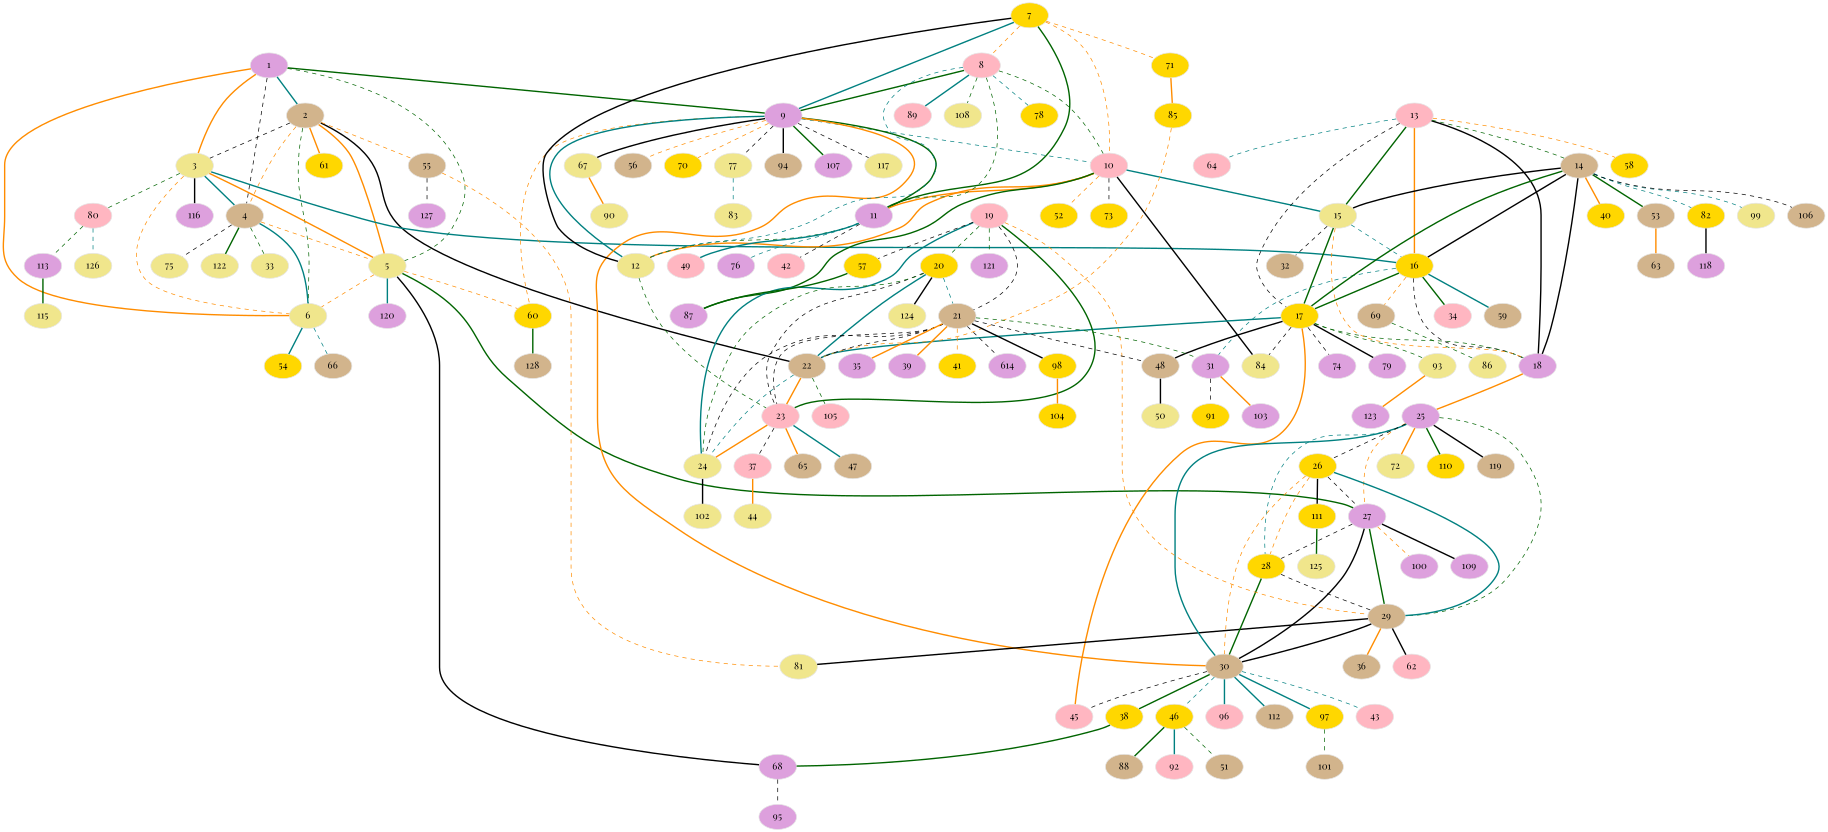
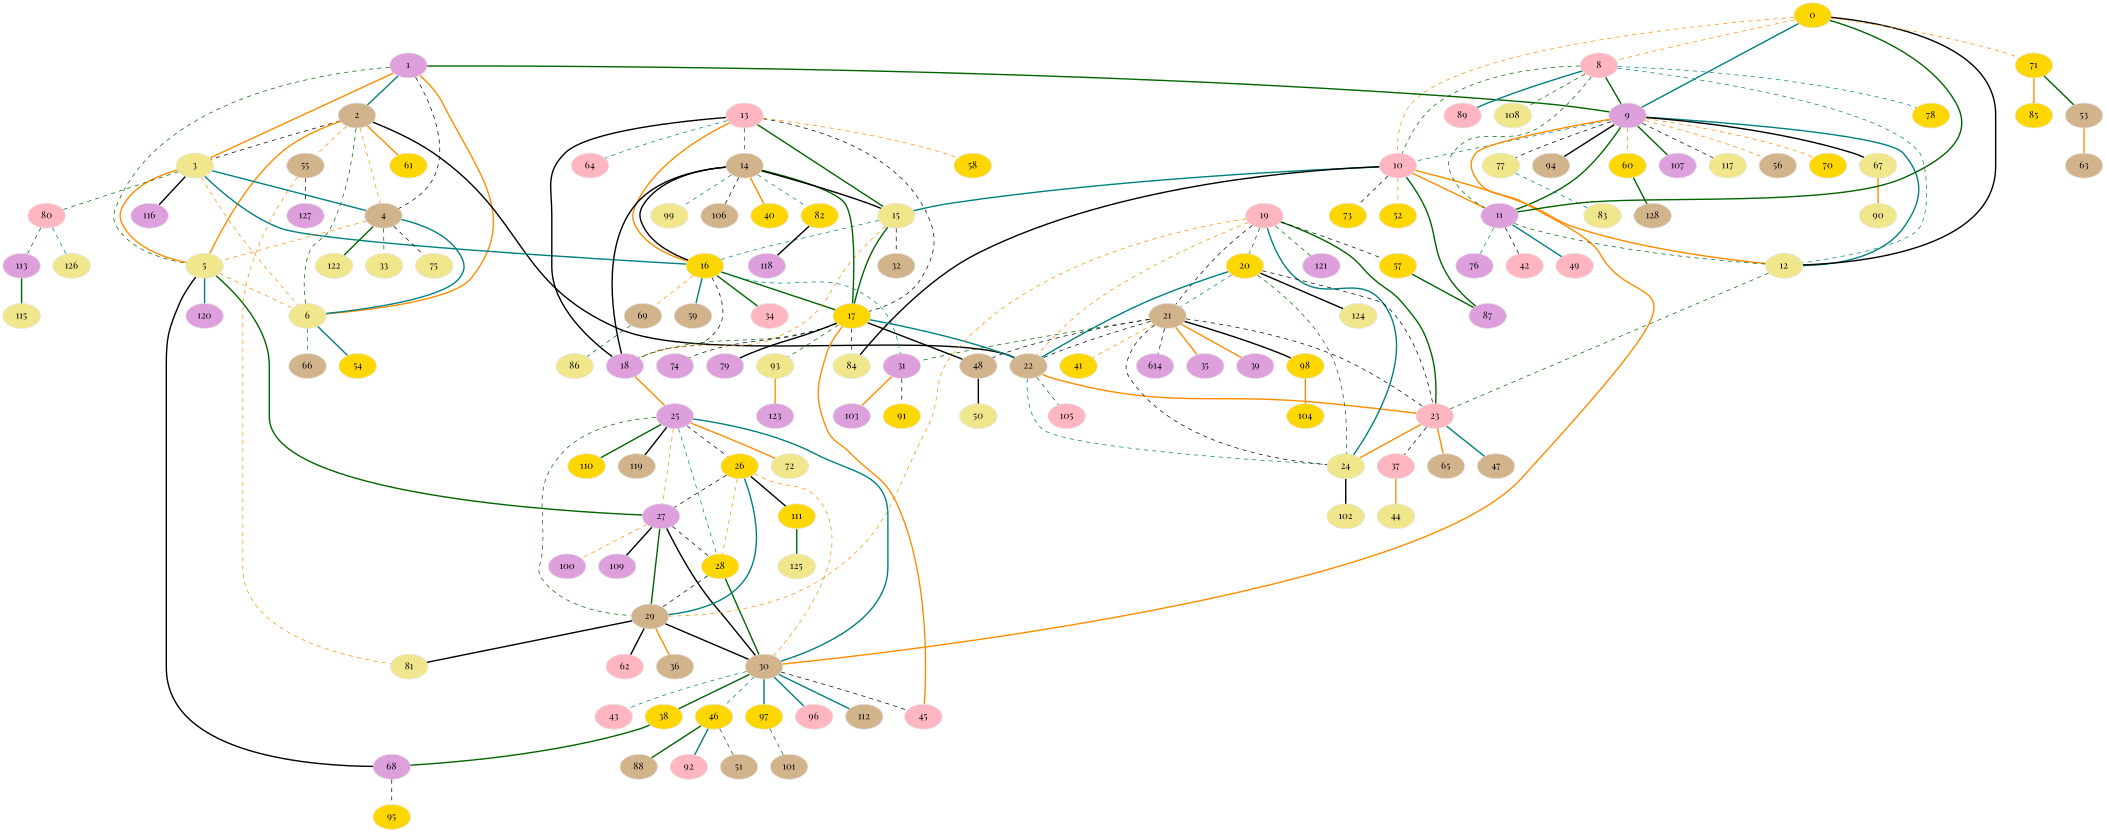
node "7": label "7" -> "0"
edge "14" -- "53": now "71" -- "53"
edge "5" -- "60": removed
edge "85" -- "22": now "19" -- "22"
node "95": fillcolor plum -> gold
